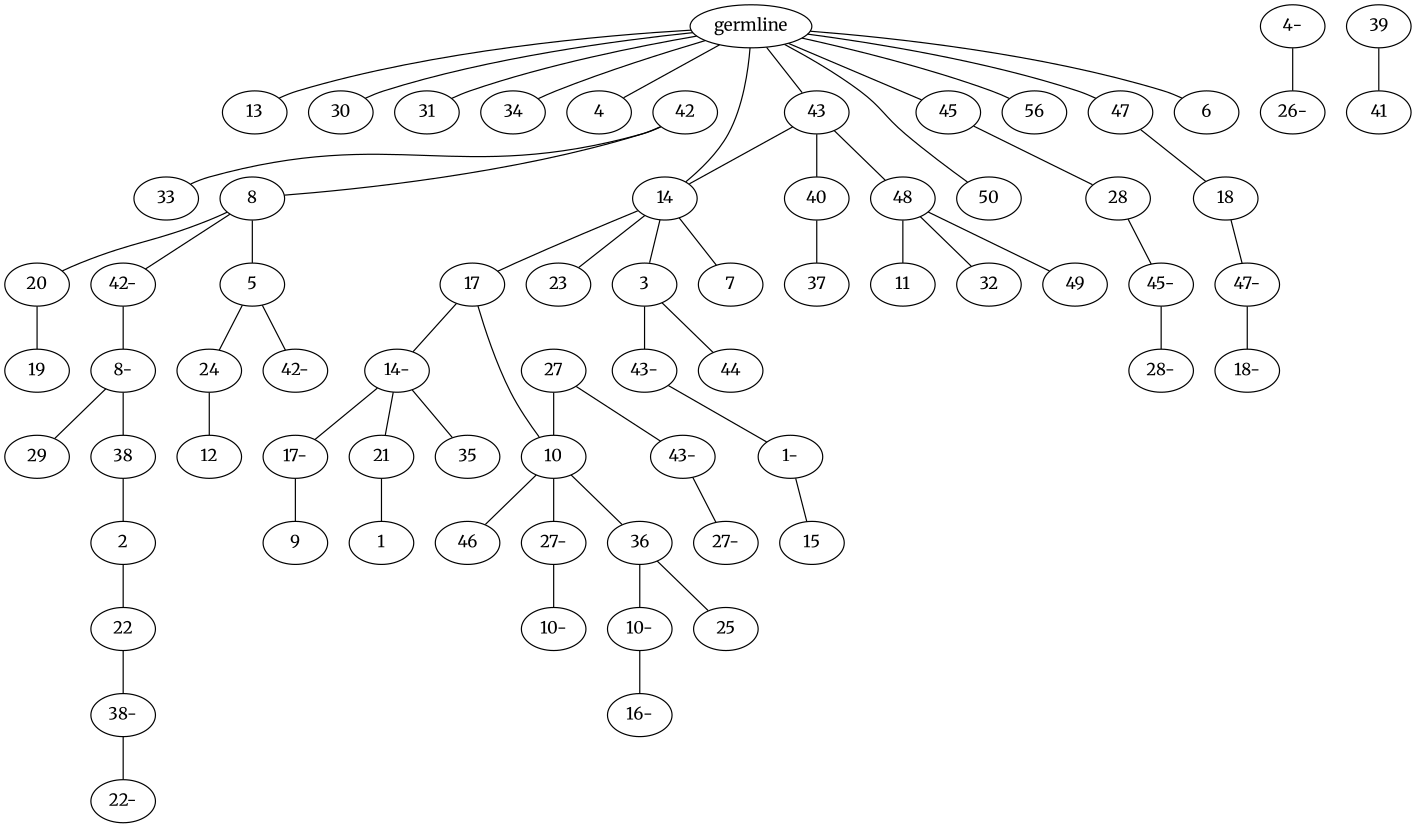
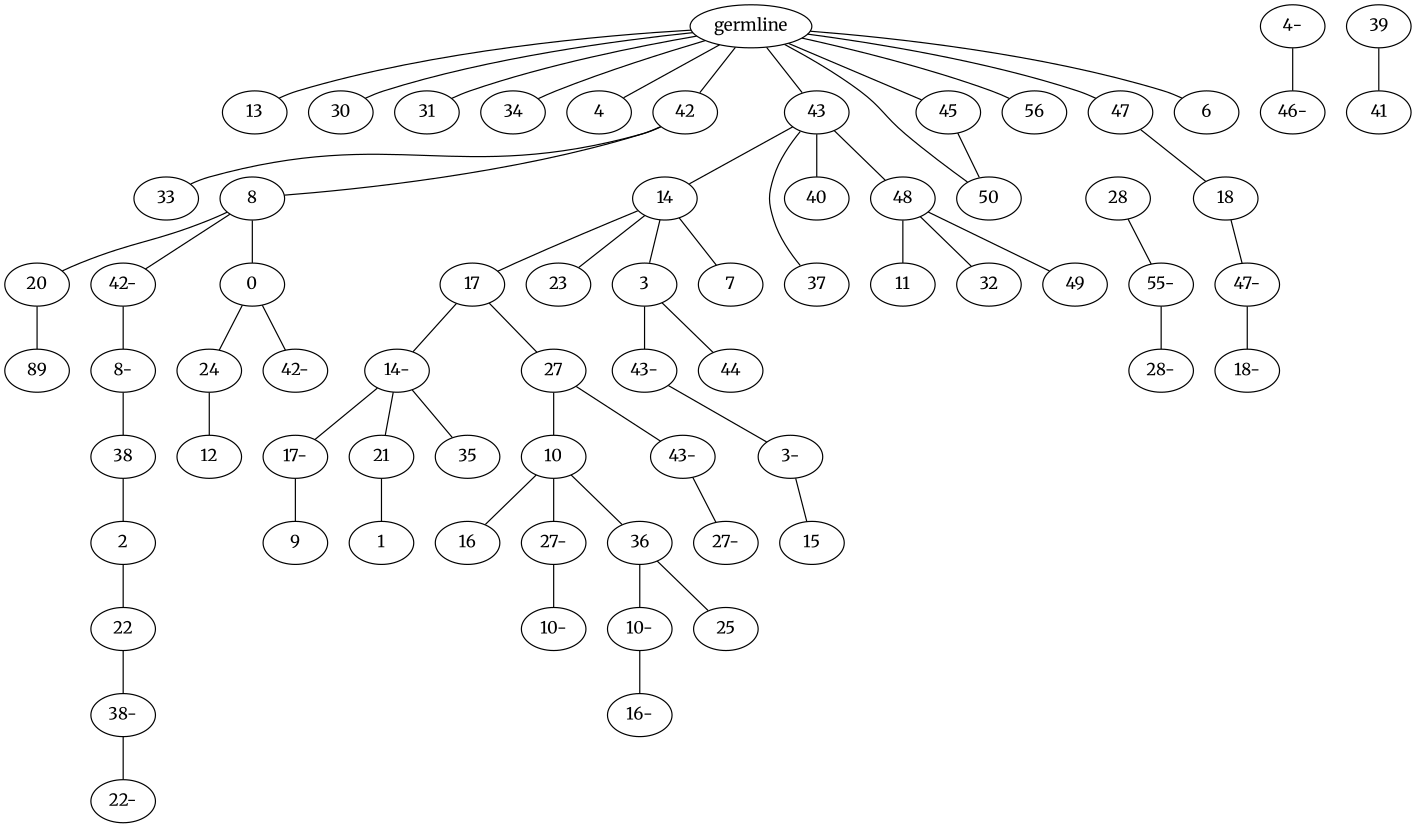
node "26-": label "26-" -> "46-"
edge "germline" -- "14": now "germline" -- "42"
edge "45" -- "28": now "45" -- "50"
edge "40" -- "37": now "43" -- "37"
node "5": label "5" -> "0"
node "45-": label "45-" -> "55-"
node "19": label "19" -> "89"
edge "17" -- "10": now "17" -- "27"
node "29": removed
node "1-": label "1-" -> "3-"
node "46": label "46" -> "16"
